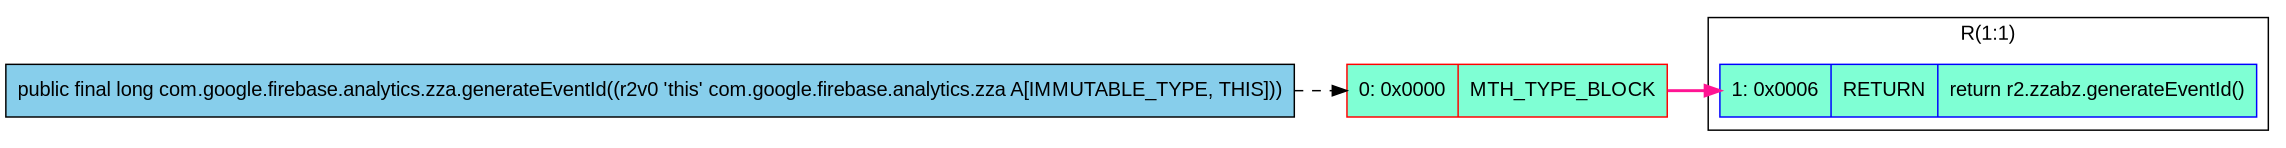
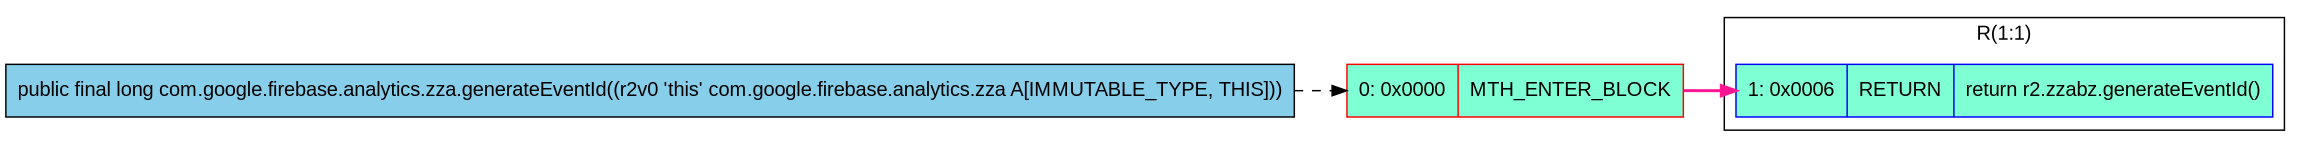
node "0: 0x0000": text "MTH_TYPE_BLOCK" -> "MTH_ENTER_BLOCK"
